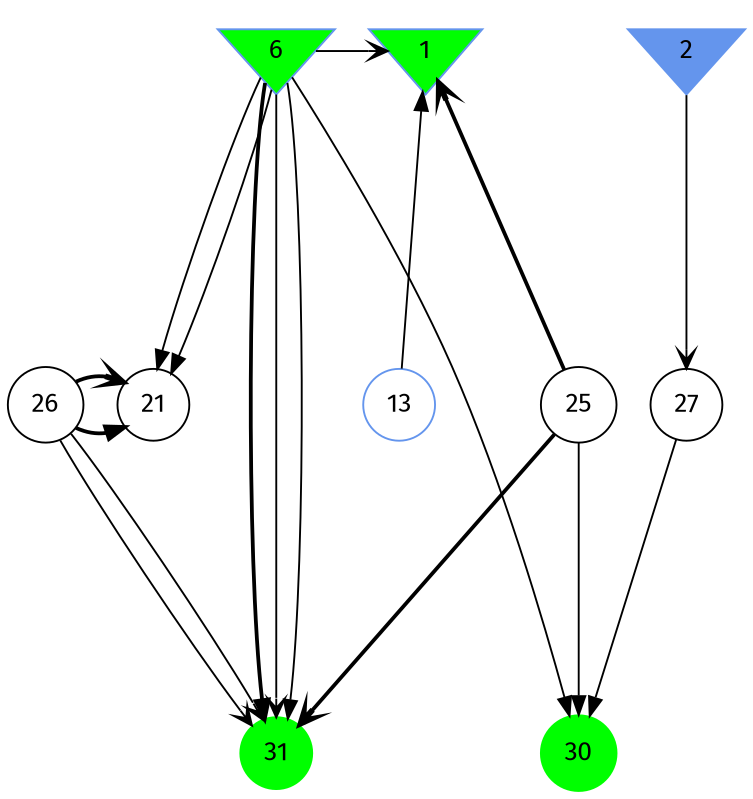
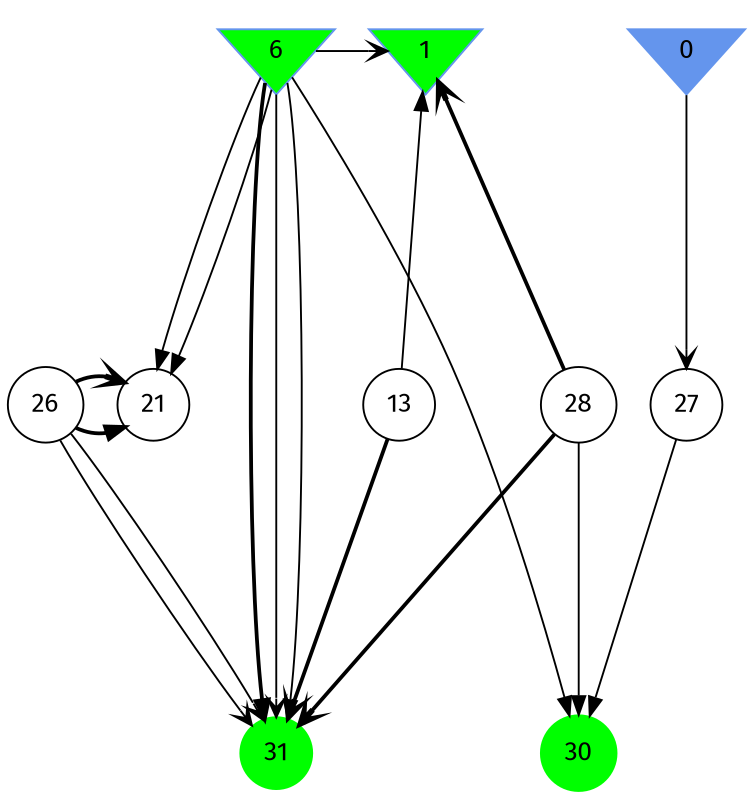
node "2": label "2" -> "0"
node "13": color cornflowerblue -> black
node "25": label "25" -> "28"
edge "13" -> "31": added
